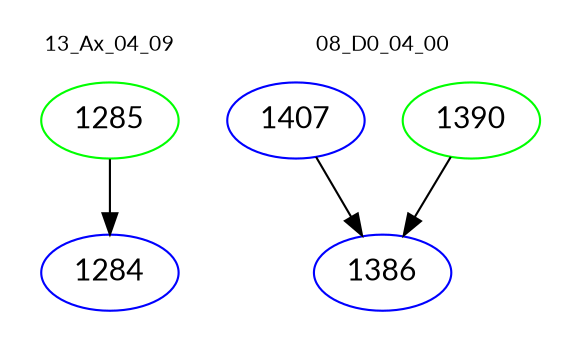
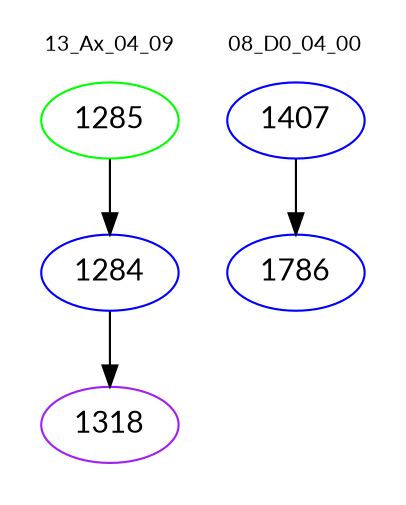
node "1390": removed
node "1386": label "1386" -> "1786"
node "1318": added
